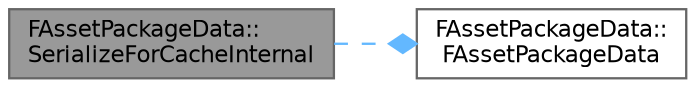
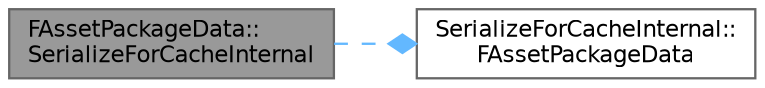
node "FAssetPackageData:: FAssetPackageData": label "FAssetPackageData:: FAssetPackageData" -> "SerializeForCacheInternal:: FAssetPackageData"
